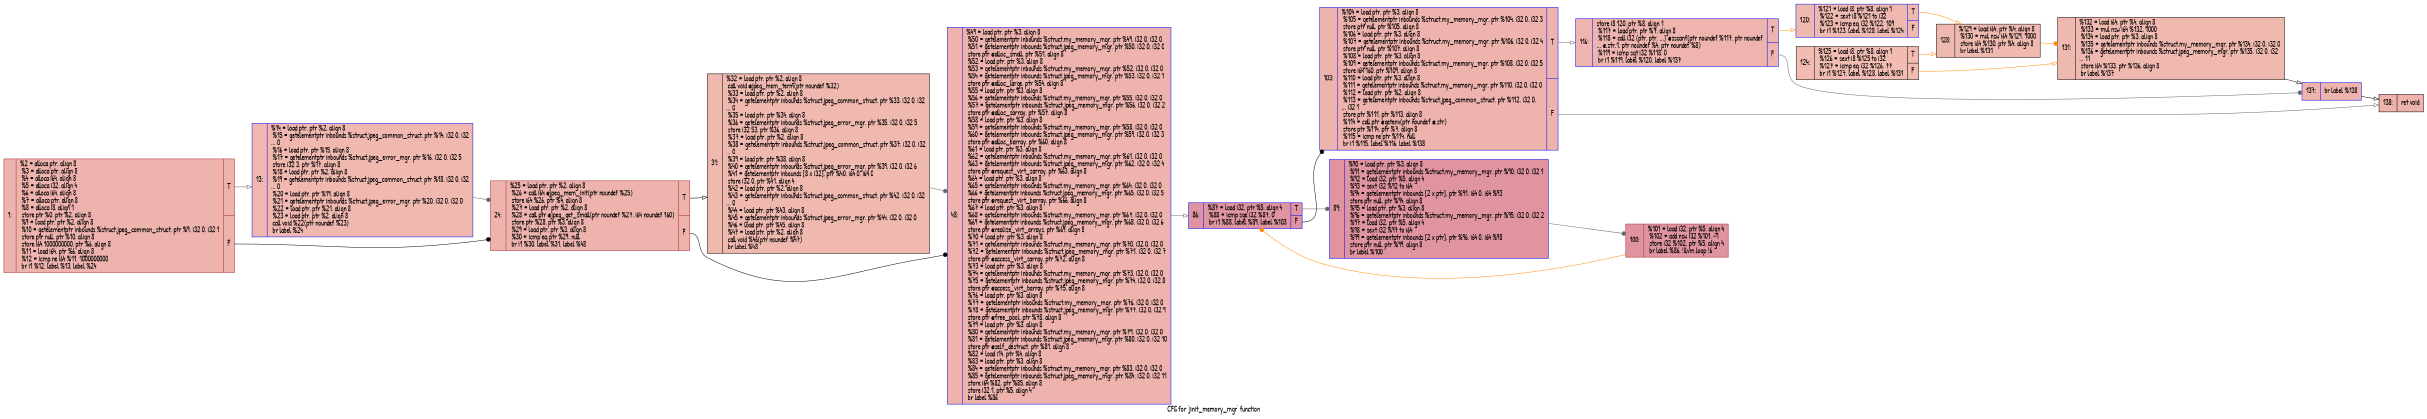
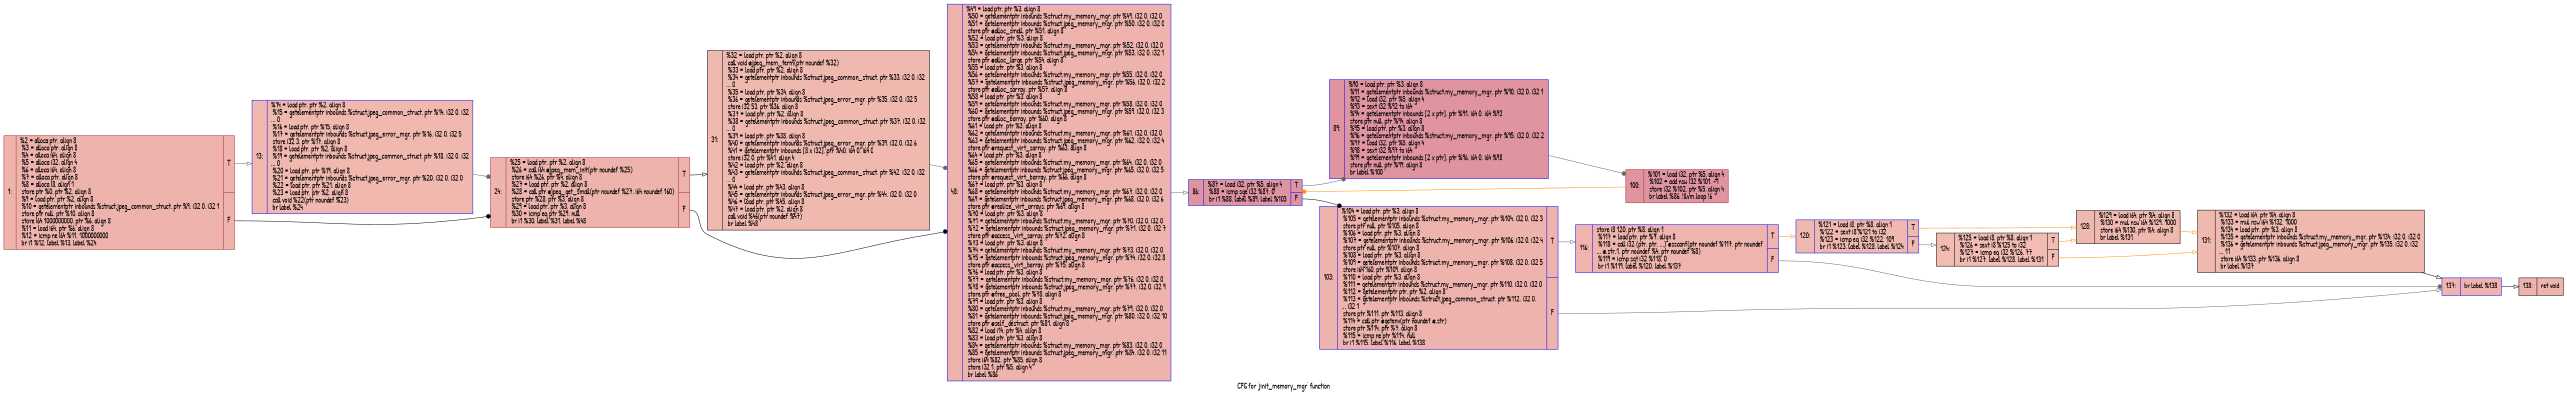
edge "128:" -> "131:": arrowhead dot -> onormal
node "103:": text "%112 = load ptr, ptr %2, align 8" -> "%112 = getelementptr ptr, ptr %2, align 8"
edge "103:" -> "138:": now "103:" -> "137:"
edge "120:" -> "124:": added
